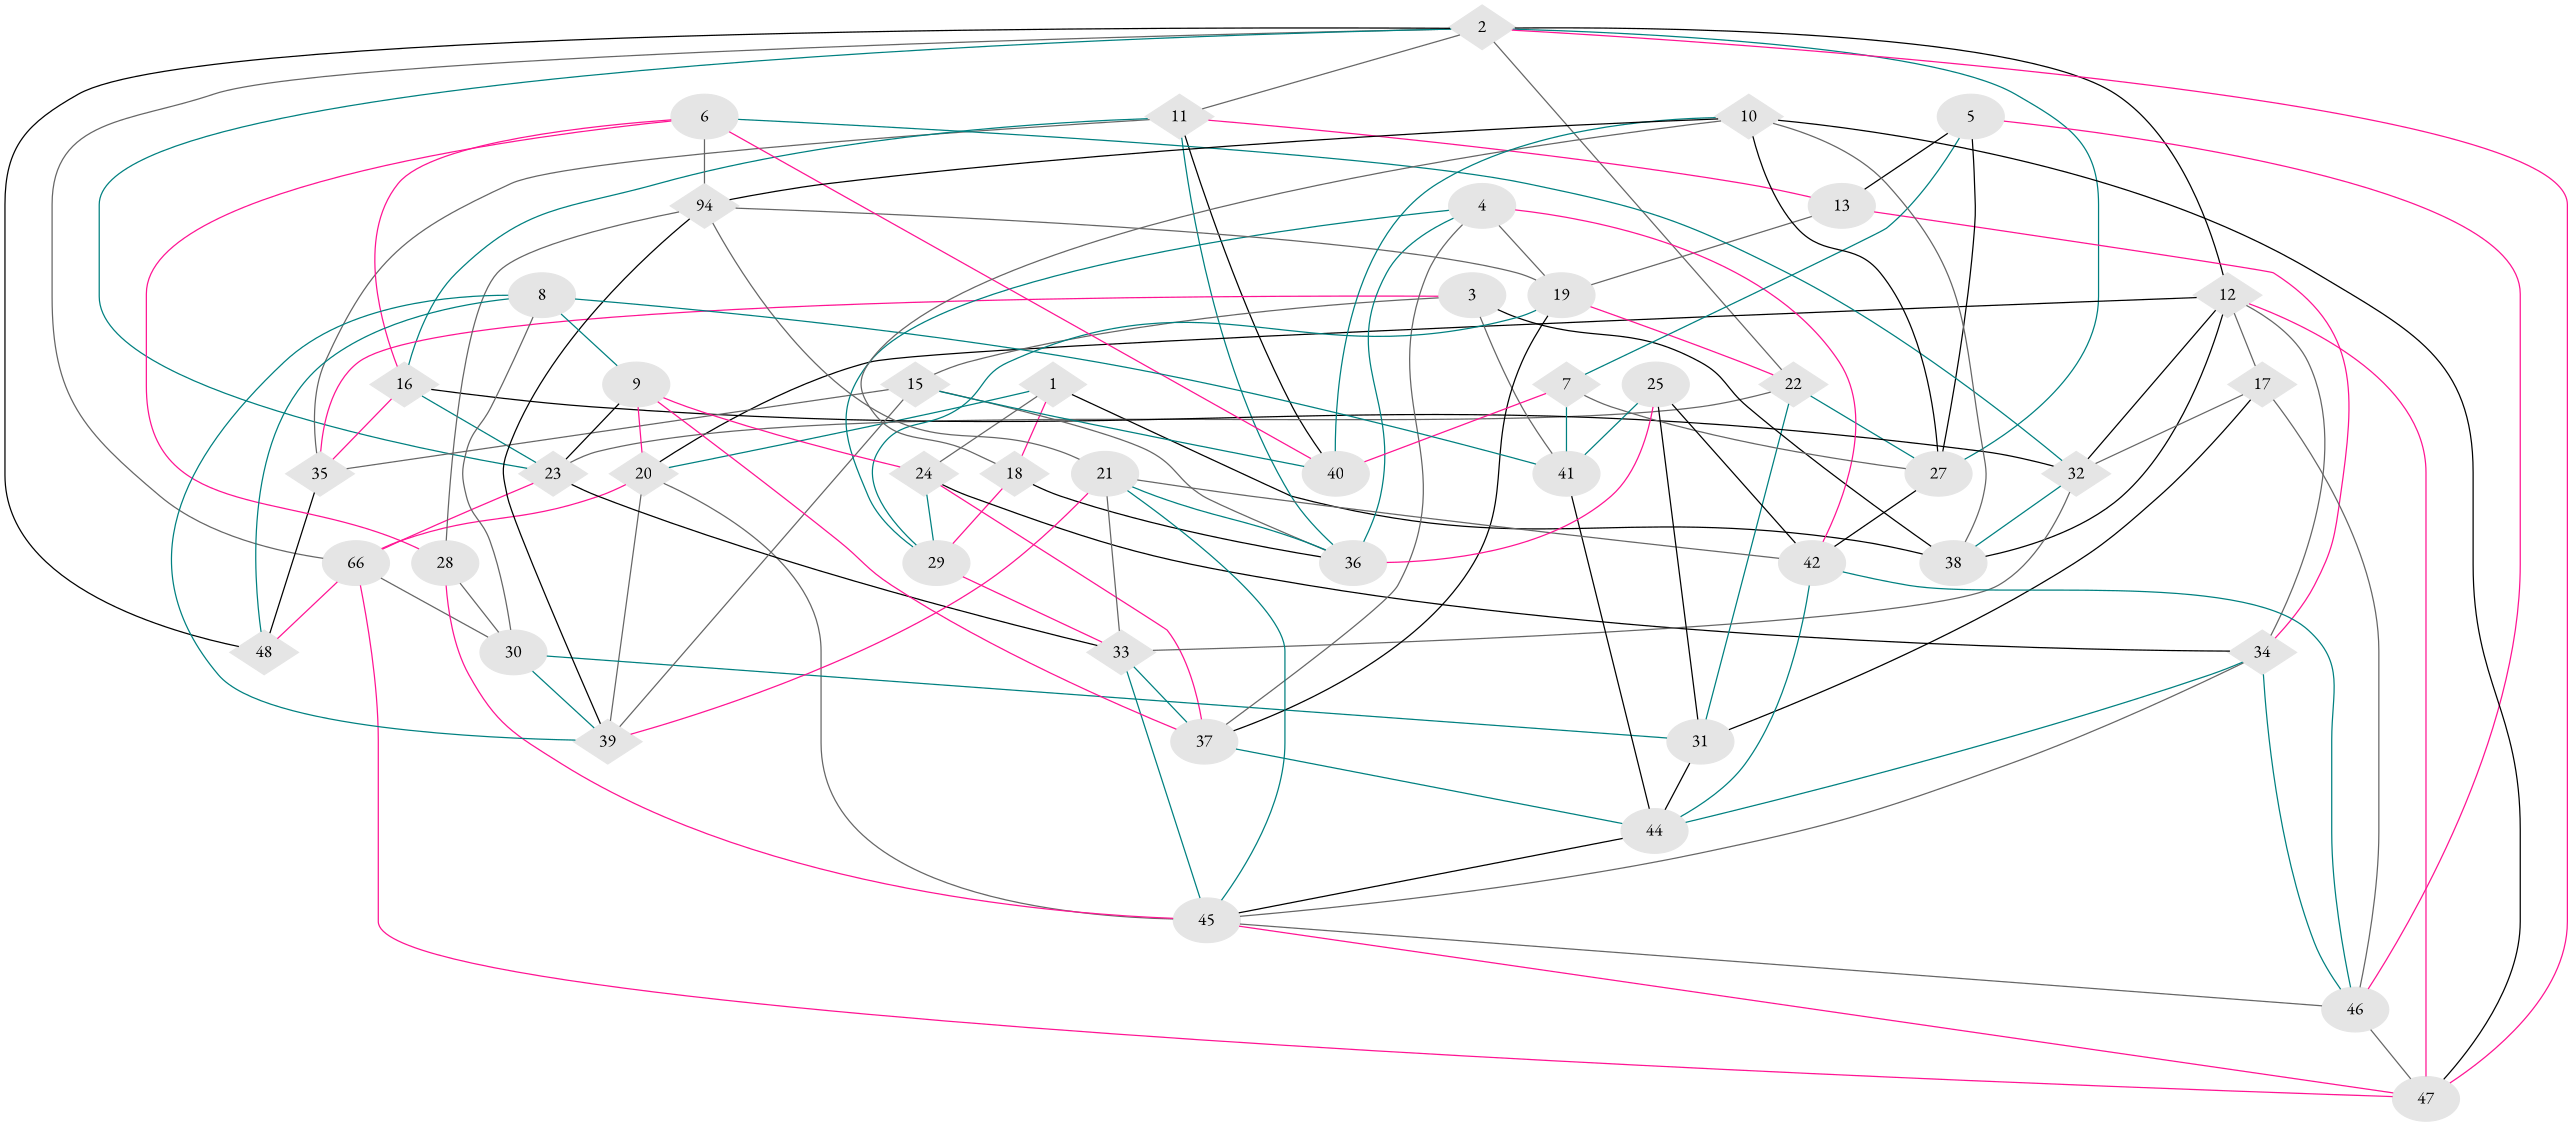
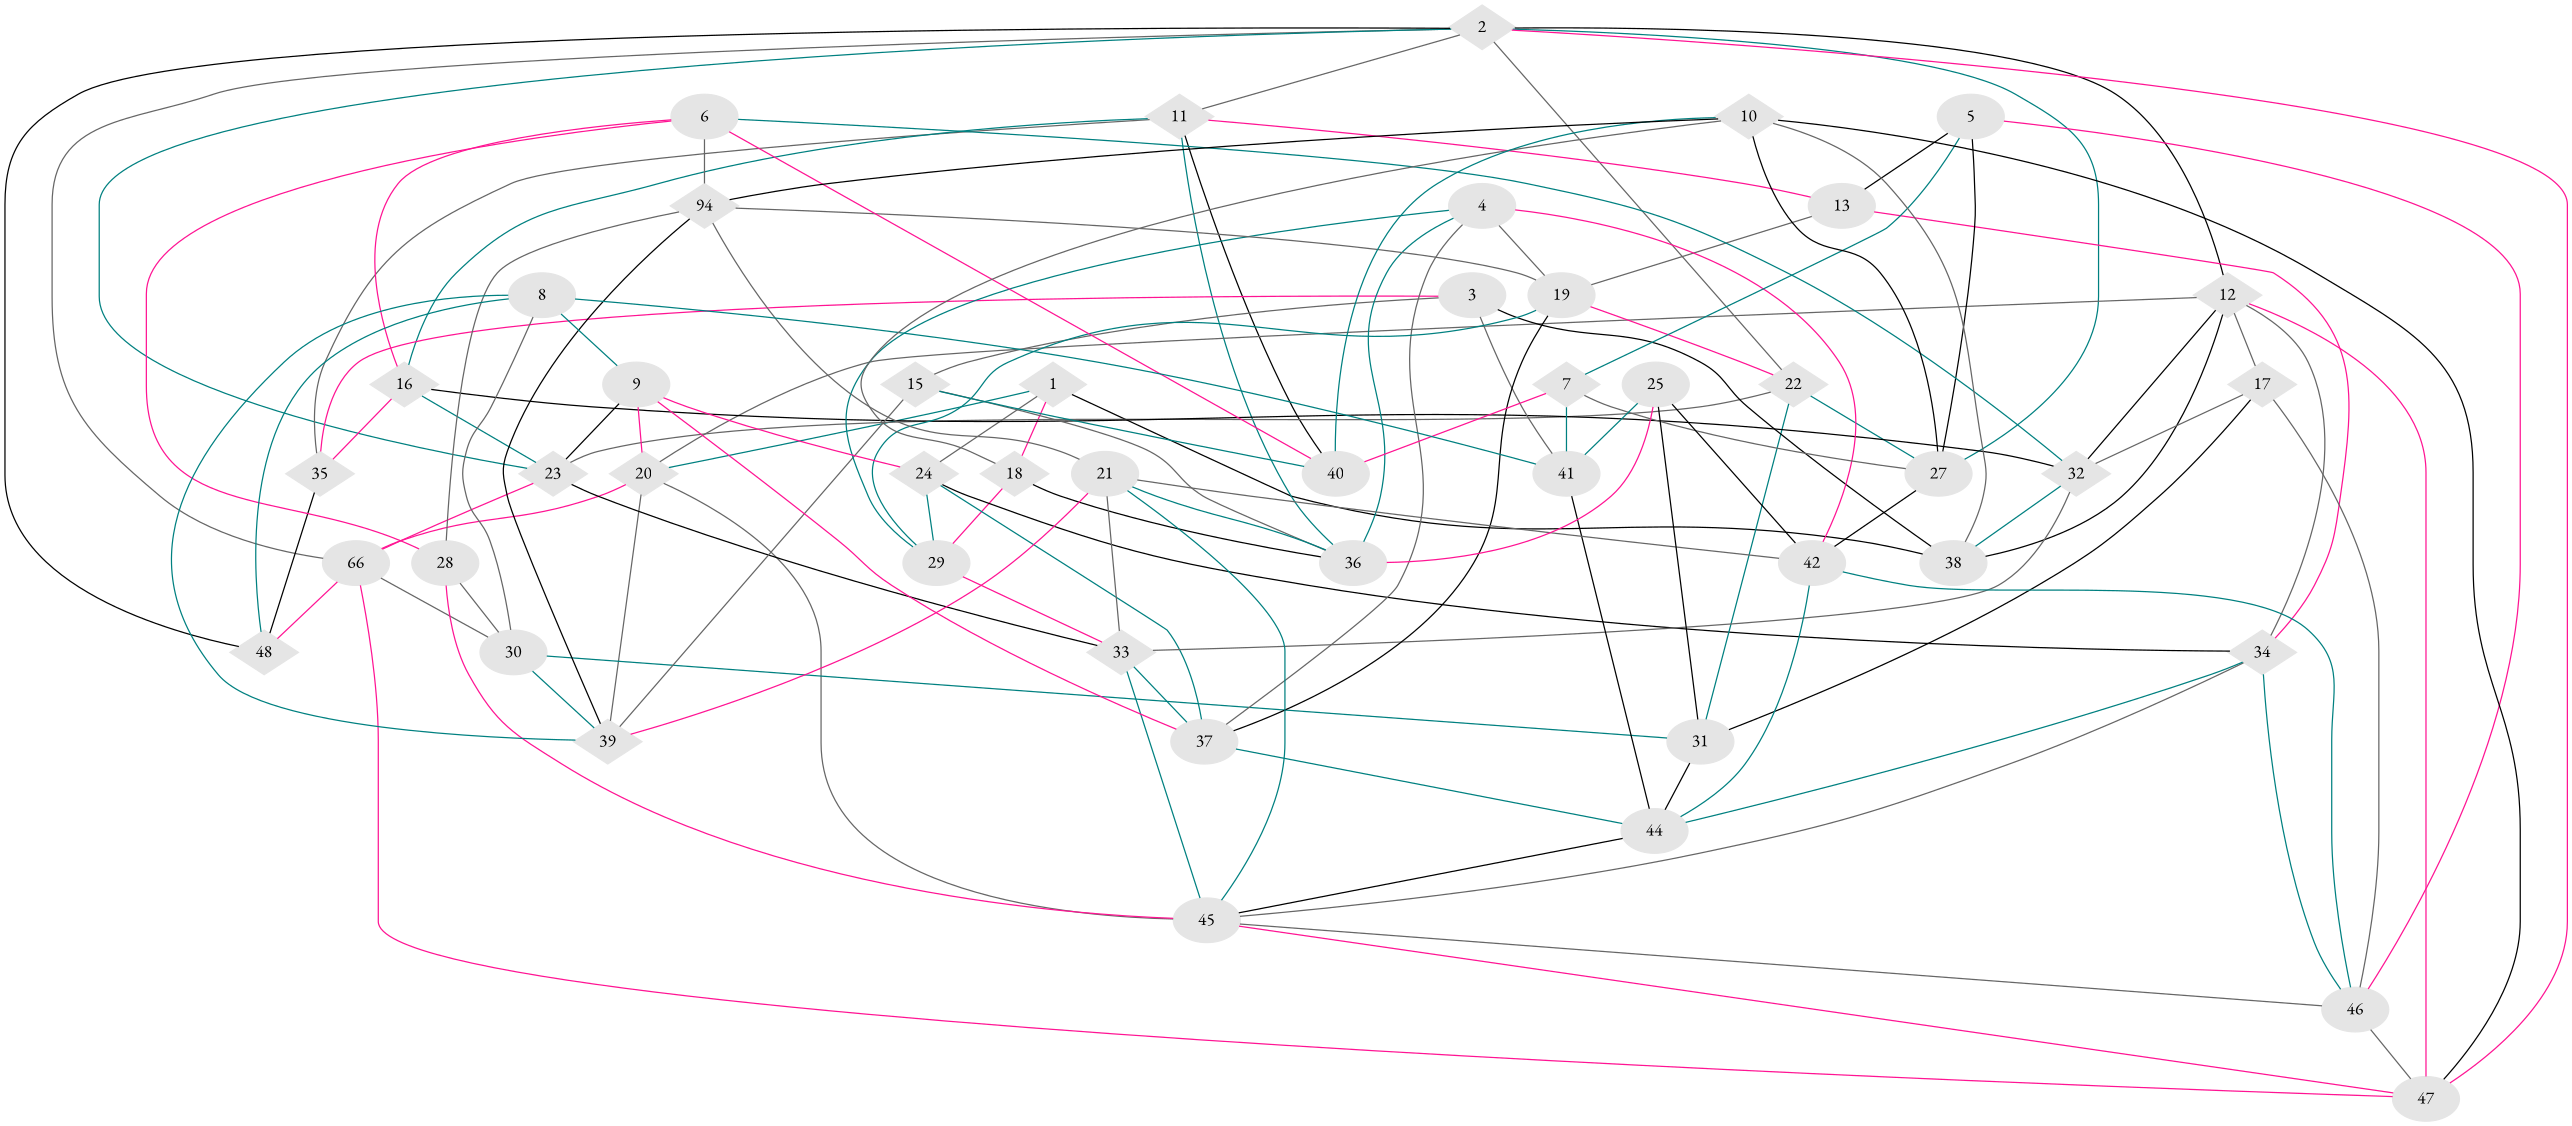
edge "12" -- "20": color black -> gray40
edge "15" -- "35": removed
edge "24" -- "37": color deeppink -> teal
